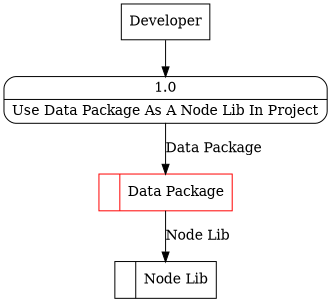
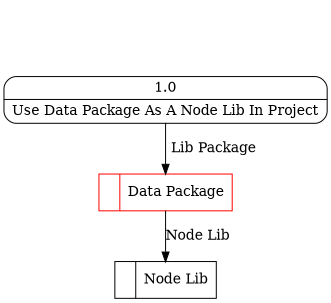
node "Developer": removed
edge "1.0" -> "Data Package": label "Data Package" -> "Lib Package"
